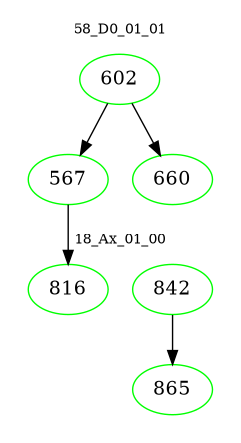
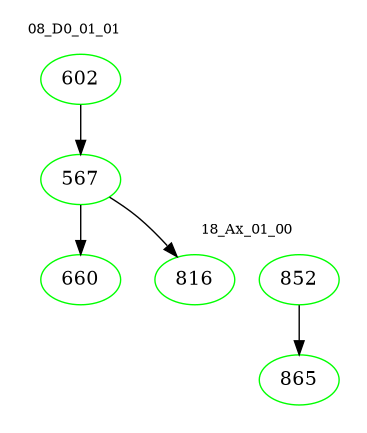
cluster "58_D0_01_01": label "58_D0_01_01" -> "08_D0_01_01"
edge "602" -> "660": now "567" -> "660"
node "842": label "842" -> "852"
